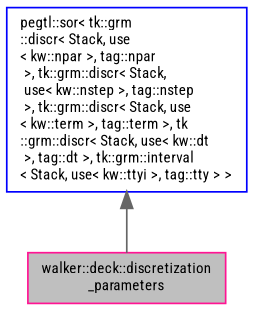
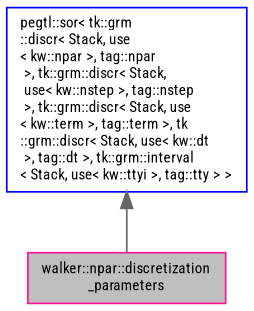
node "walker::deck::discretization _parameters": label "walker::deck::discretization _parameters" -> "walker::npar::discretization _parameters"
